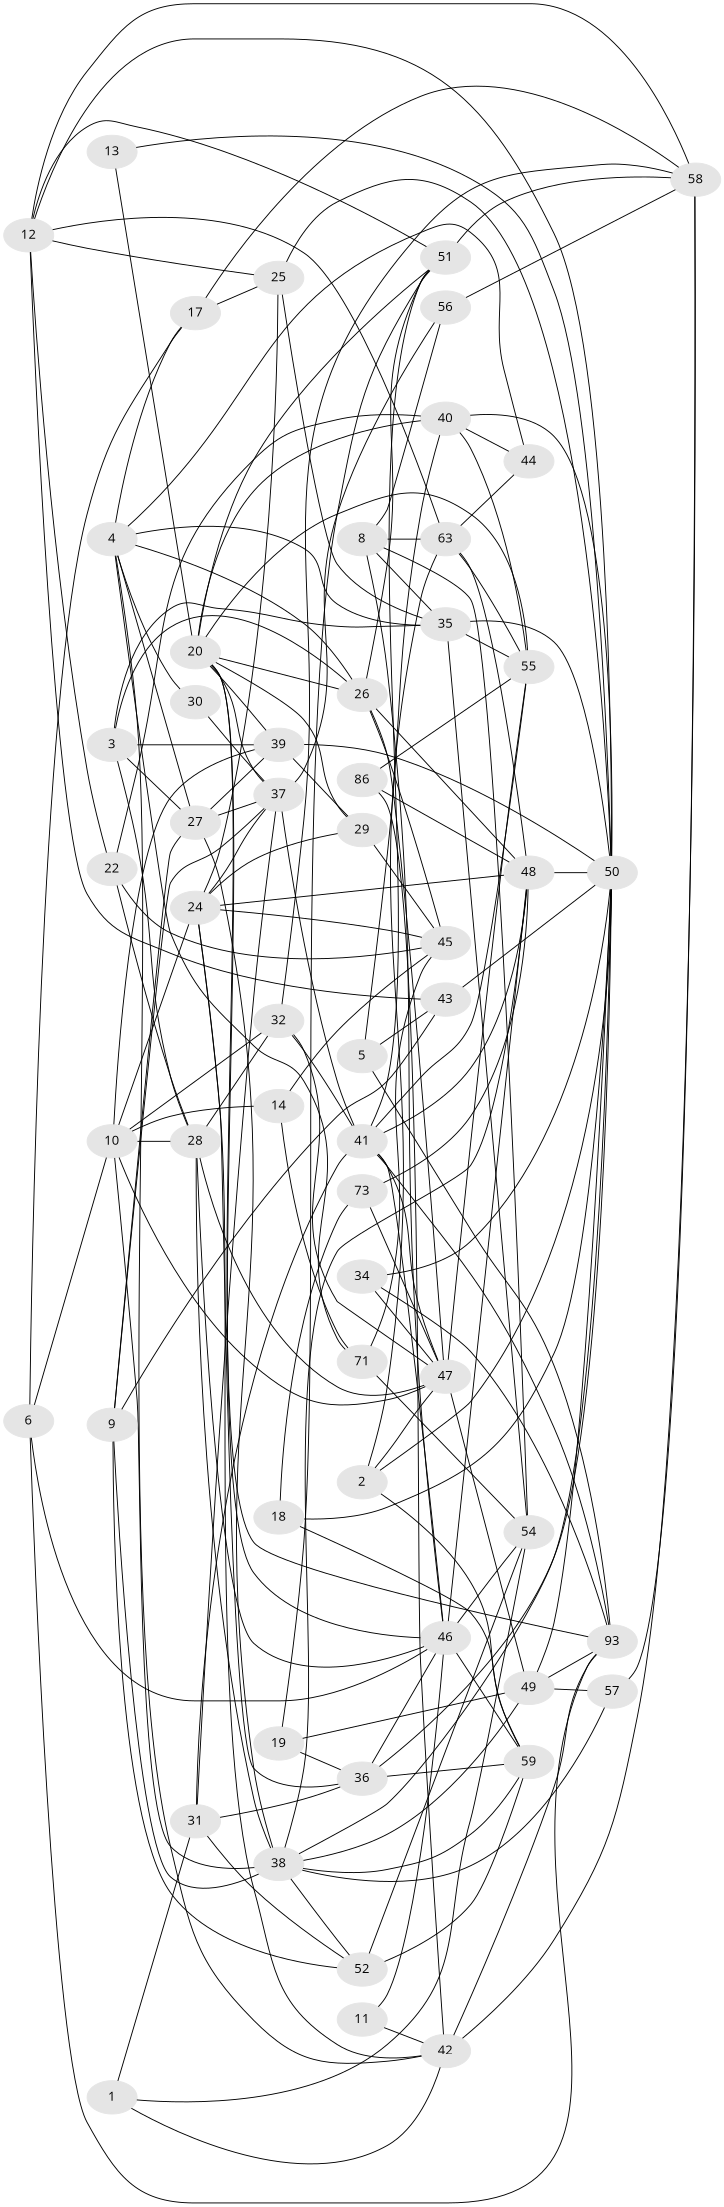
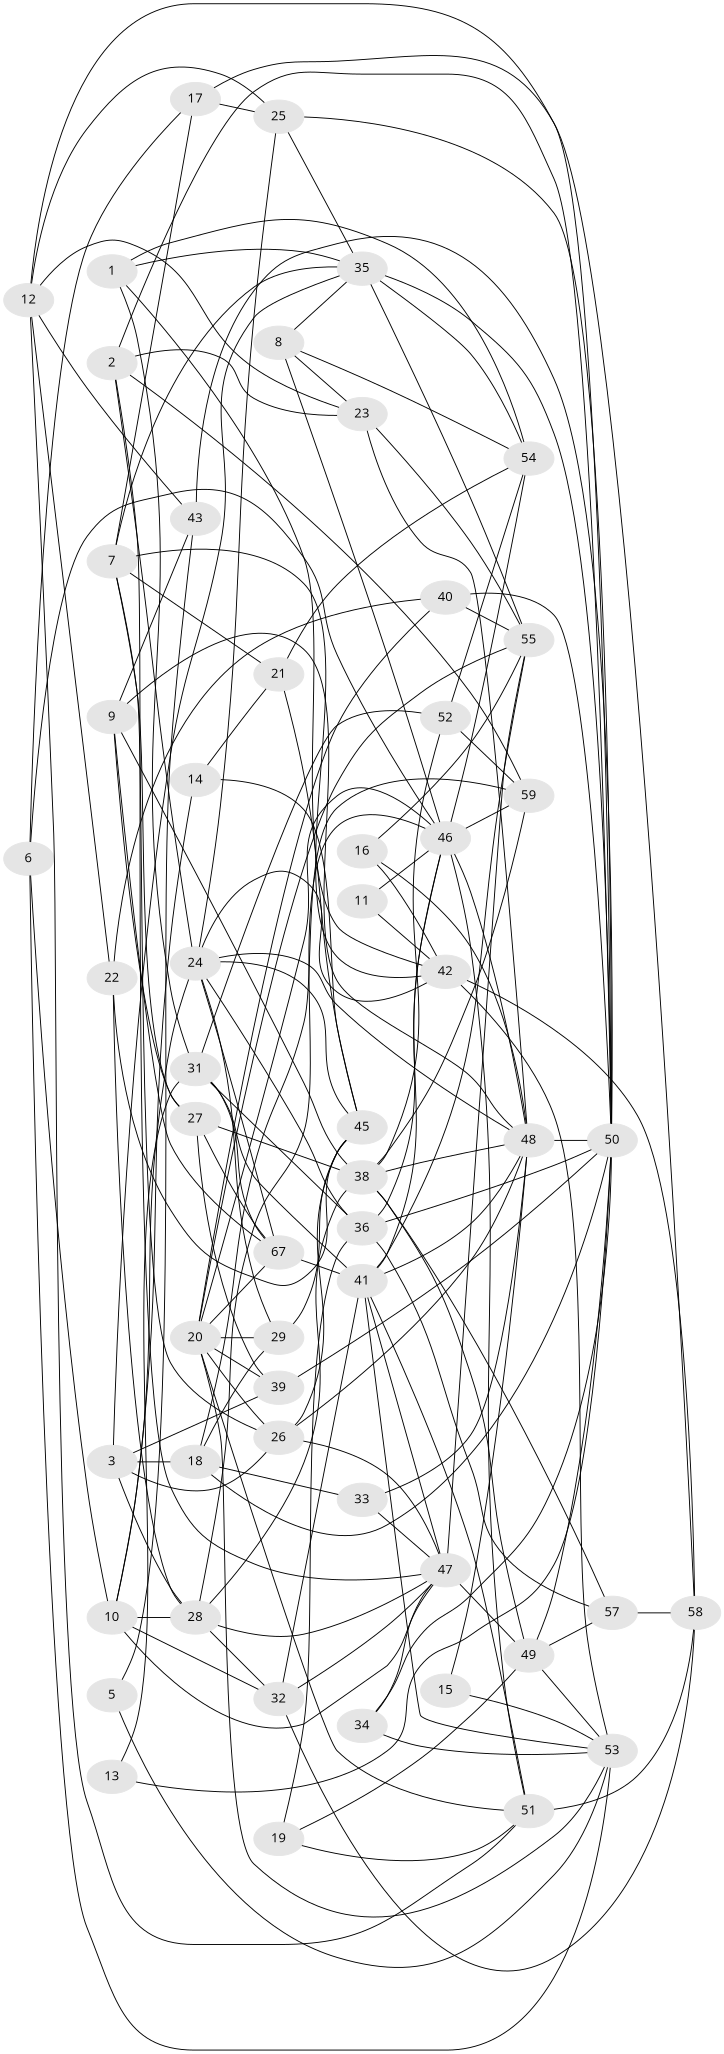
edge "58" -- "12": removed
edge "35" -- "1": added
node "56": removed
edge "51" -- "26": now "51" -- "46"
edge "13" -- "20": now "13" -- "31"
node "44": removed
node "4": label "4" -> "7"
node "63": label "63" -> "23"
edge "2" -- "24": added
edge "40" -- "5": removed
node "30": removed
node "86": label "86" -> "16"
edge "3" -- "27": now "3" -- "18"
edge "39" -- "29": now "18" -- "29"
node "37": label "37" -> "67"
edge "39" -- "10": removed
node "73": label "73" -> "33"
edge "10" -- "38": removed
node "71": label "71" -> "21"
edge "50" -- "38": removed
node "93": label "93" -> "53"
node "15": added
edge "9" -- "52": now "9" -- "48"
edge "59" -- "36": now "57" -- "36"
